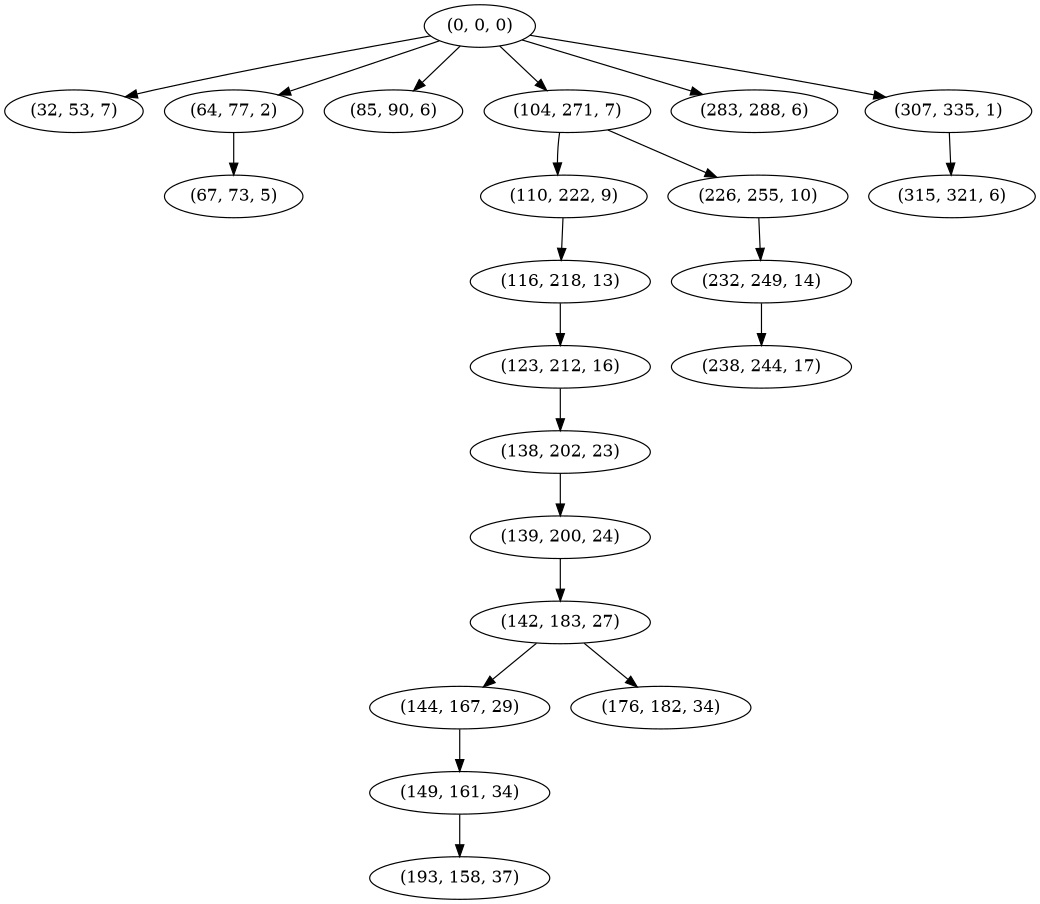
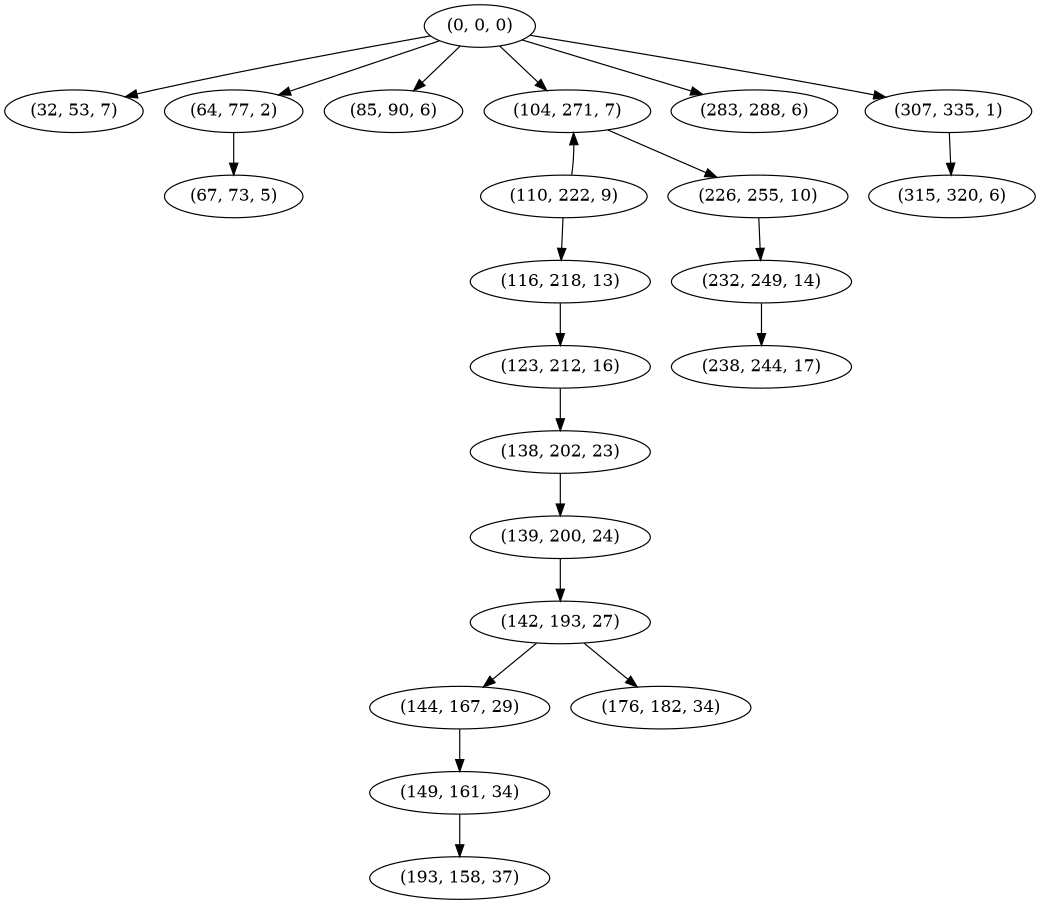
edge "(104, 271, 7)" -> "(110, 222, 9)": reversed
node "(315, 321, 6)": label "(315, 321, 6)" -> "(315, 320, 6)"
node "(142, 183, 27)": label "(142, 183, 27)" -> "(142, 193, 27)"
